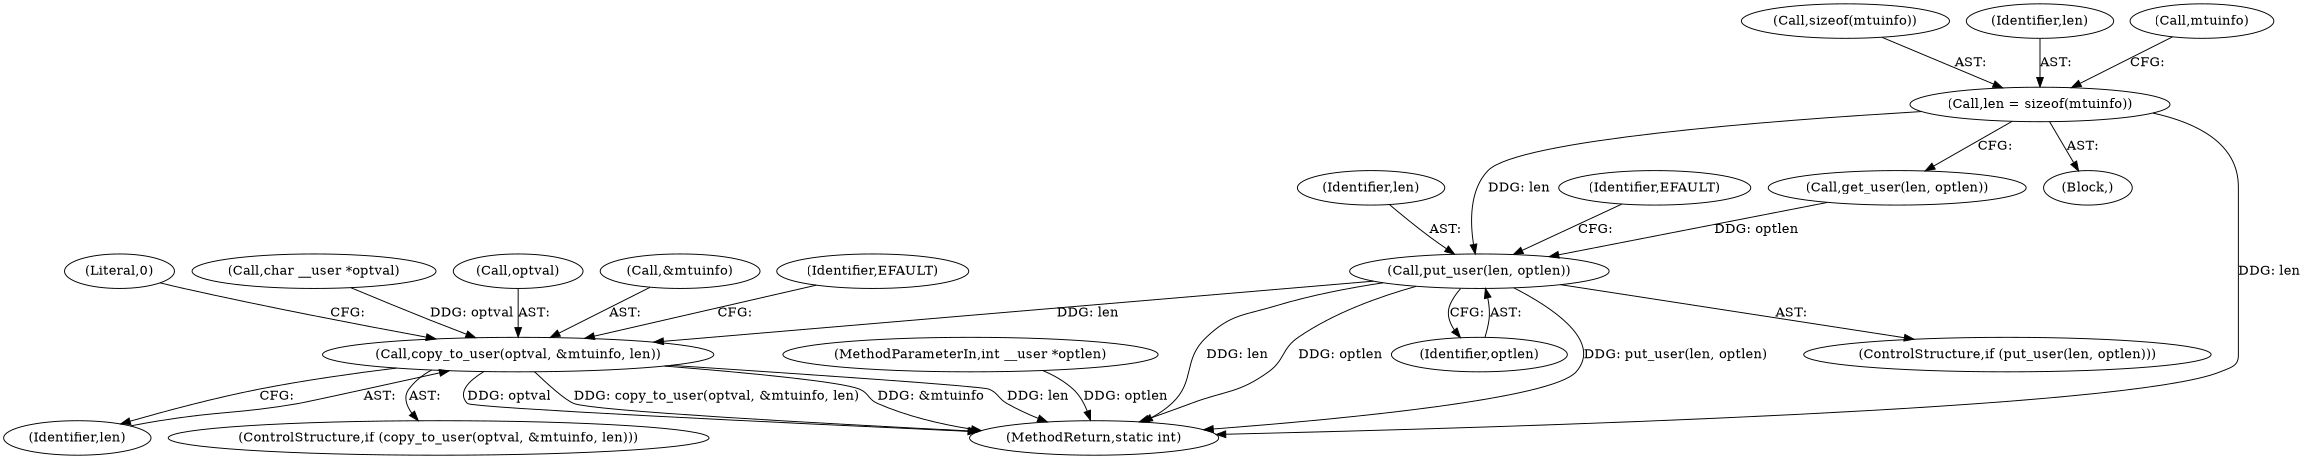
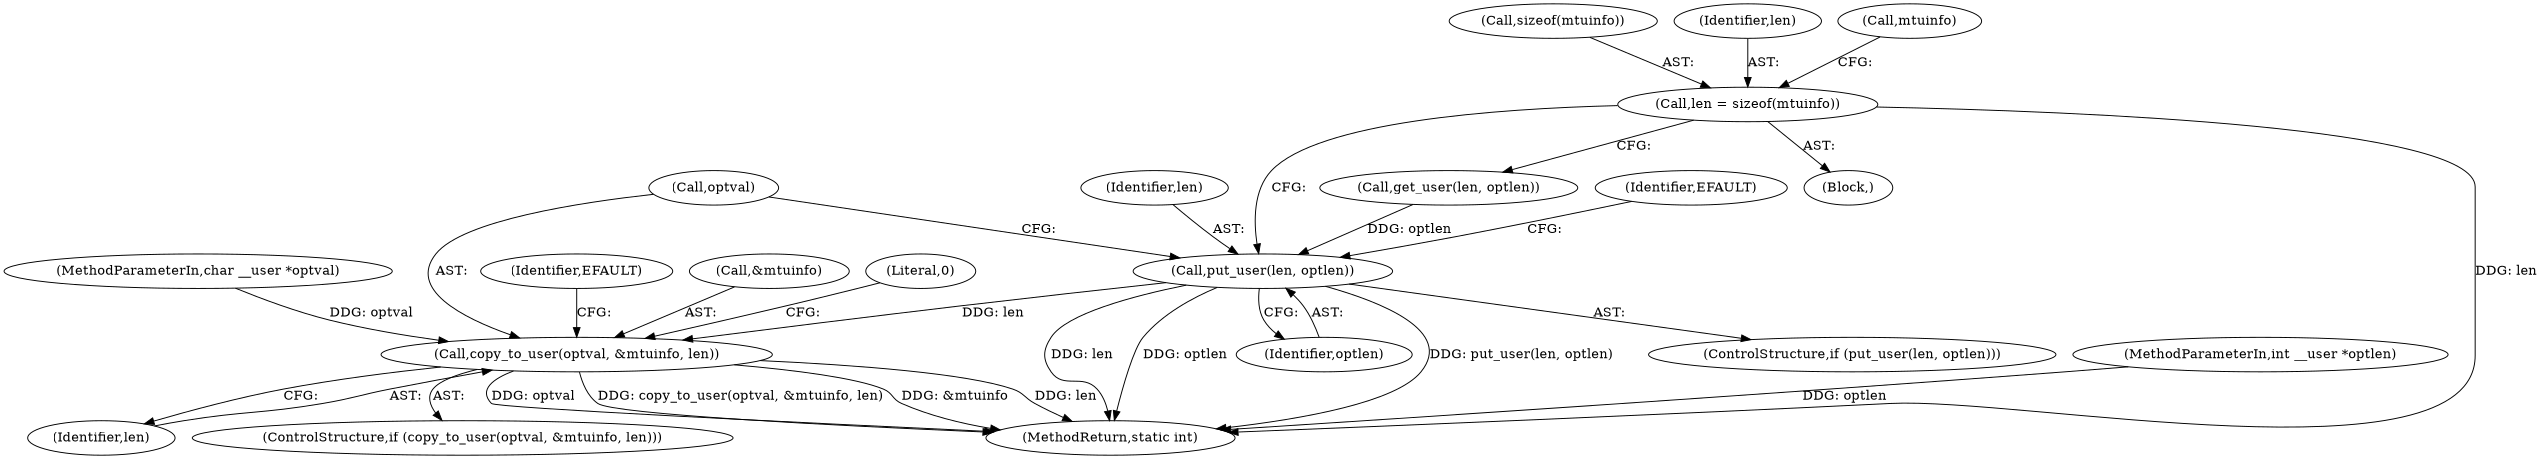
edge "(Call,len = sizeof(mtuinfo))" -> "(Call,put_user(len, optlen))": label "DDG: len" -> "CFG: "
edge "(Call,optval)" -> "(Call,put_user(len, optlen))": added, label "CFG:"
node "(Call,char __user *optval)": label "(Call,char __user *optval)" -> "(MethodParameterIn,char __user *optval)"
